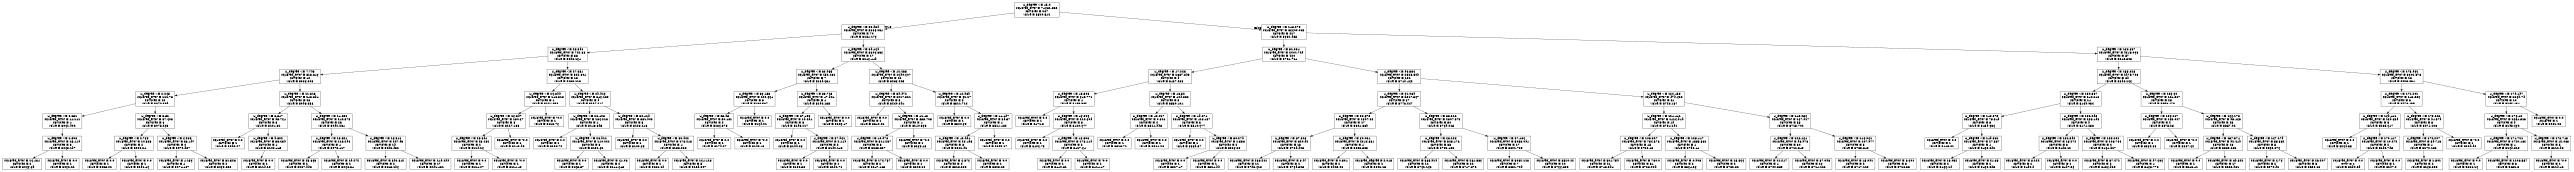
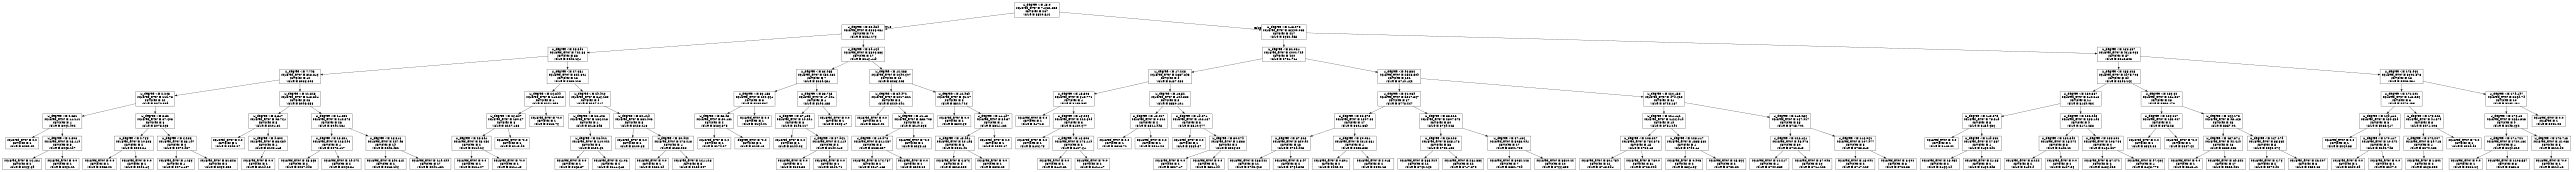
node "squared_error = 0.0 samples = 1 value = 3052.02": added
node "squared_error = 0.0 samples = 1 value = 3138.72": removed
node "squared_error = -0.0 samples = 1 value = 3193.48": label "squared_error = -0.0 samples = 1 value = 3193.48" -> "degree_error = -0.0 samples = 1 value = 3193.48"
node "squared_degree = 2.045 samples = 2 value = 3802.15": label "squared_degree = 2.045 samples = 2 value = 3802.15" -> "squared_error = 2.045 samples = 2 value = 3802.15"
node "squared_error = 0.0 error = 1 value = 3290.59": label "squared_error = 0.0 error = 1 value = 3290.59" -> "squared_error = 0.0 samples = 1 value = 3290.59"
